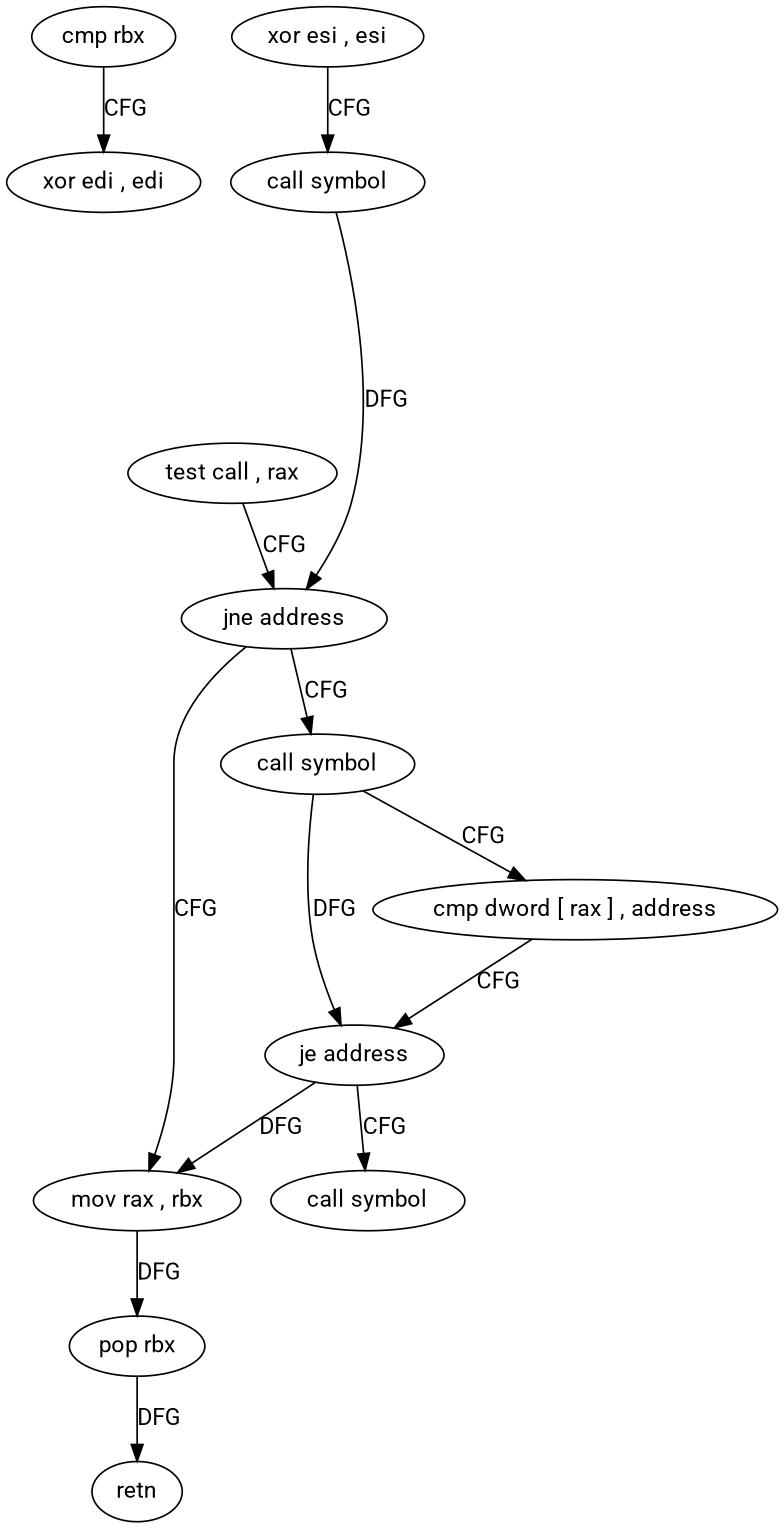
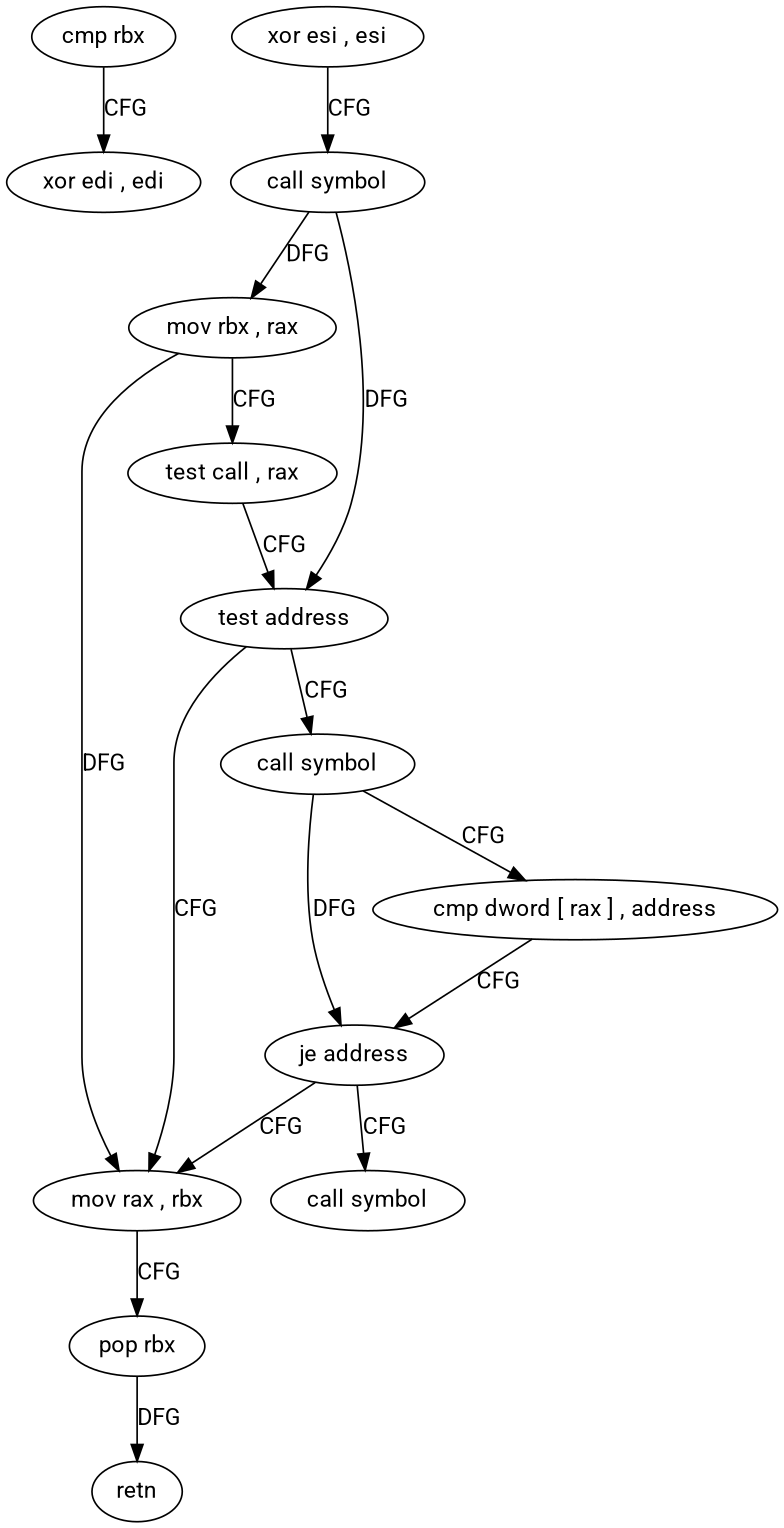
node "mov rbx , rax": added
node "jne address": label "jne address" -> "test address"
edge "je address" -> "mov rax , rbx": label "DFG" -> "CFG"
edge "mov rax , rbx" -> "pop rbx": label "DFG" -> "CFG"
